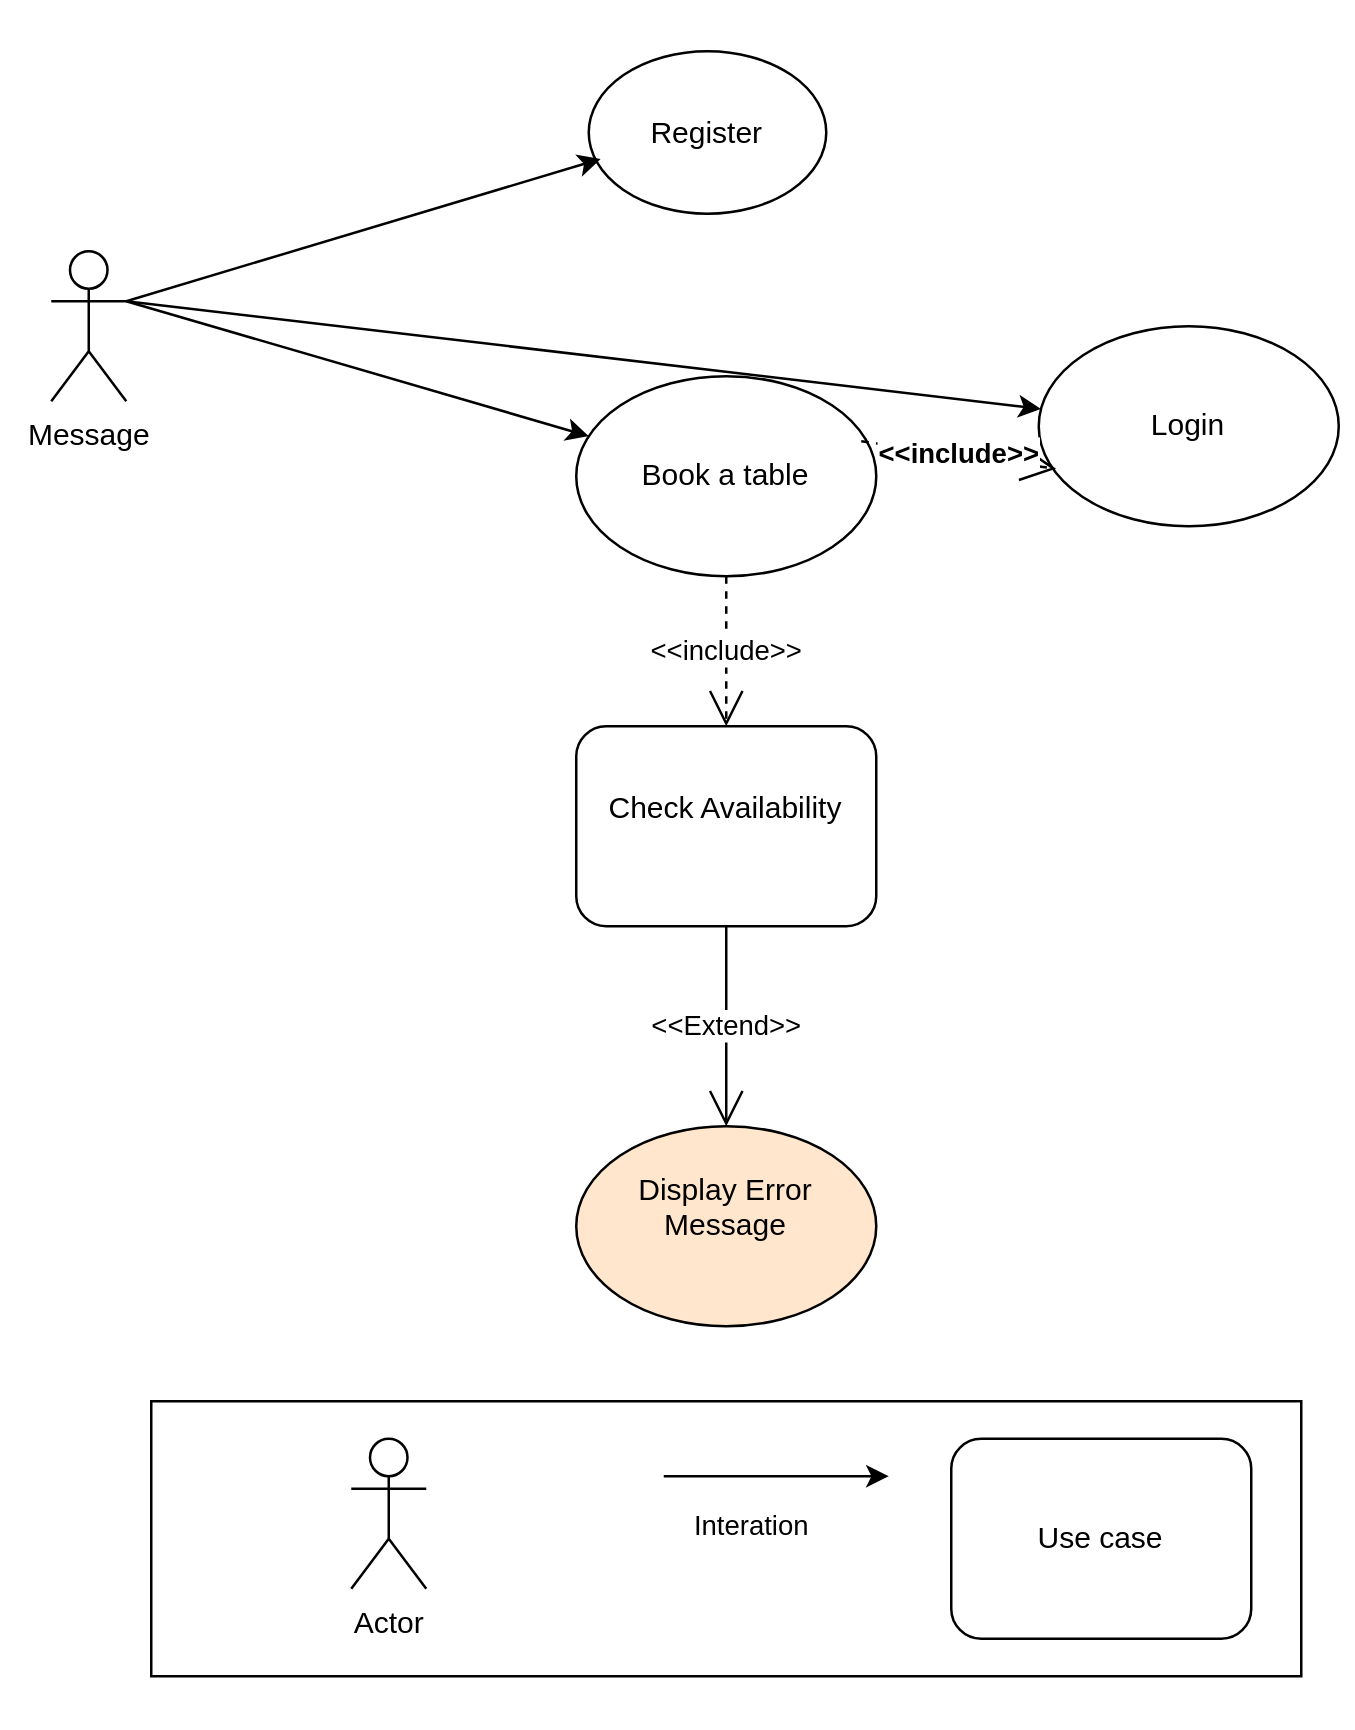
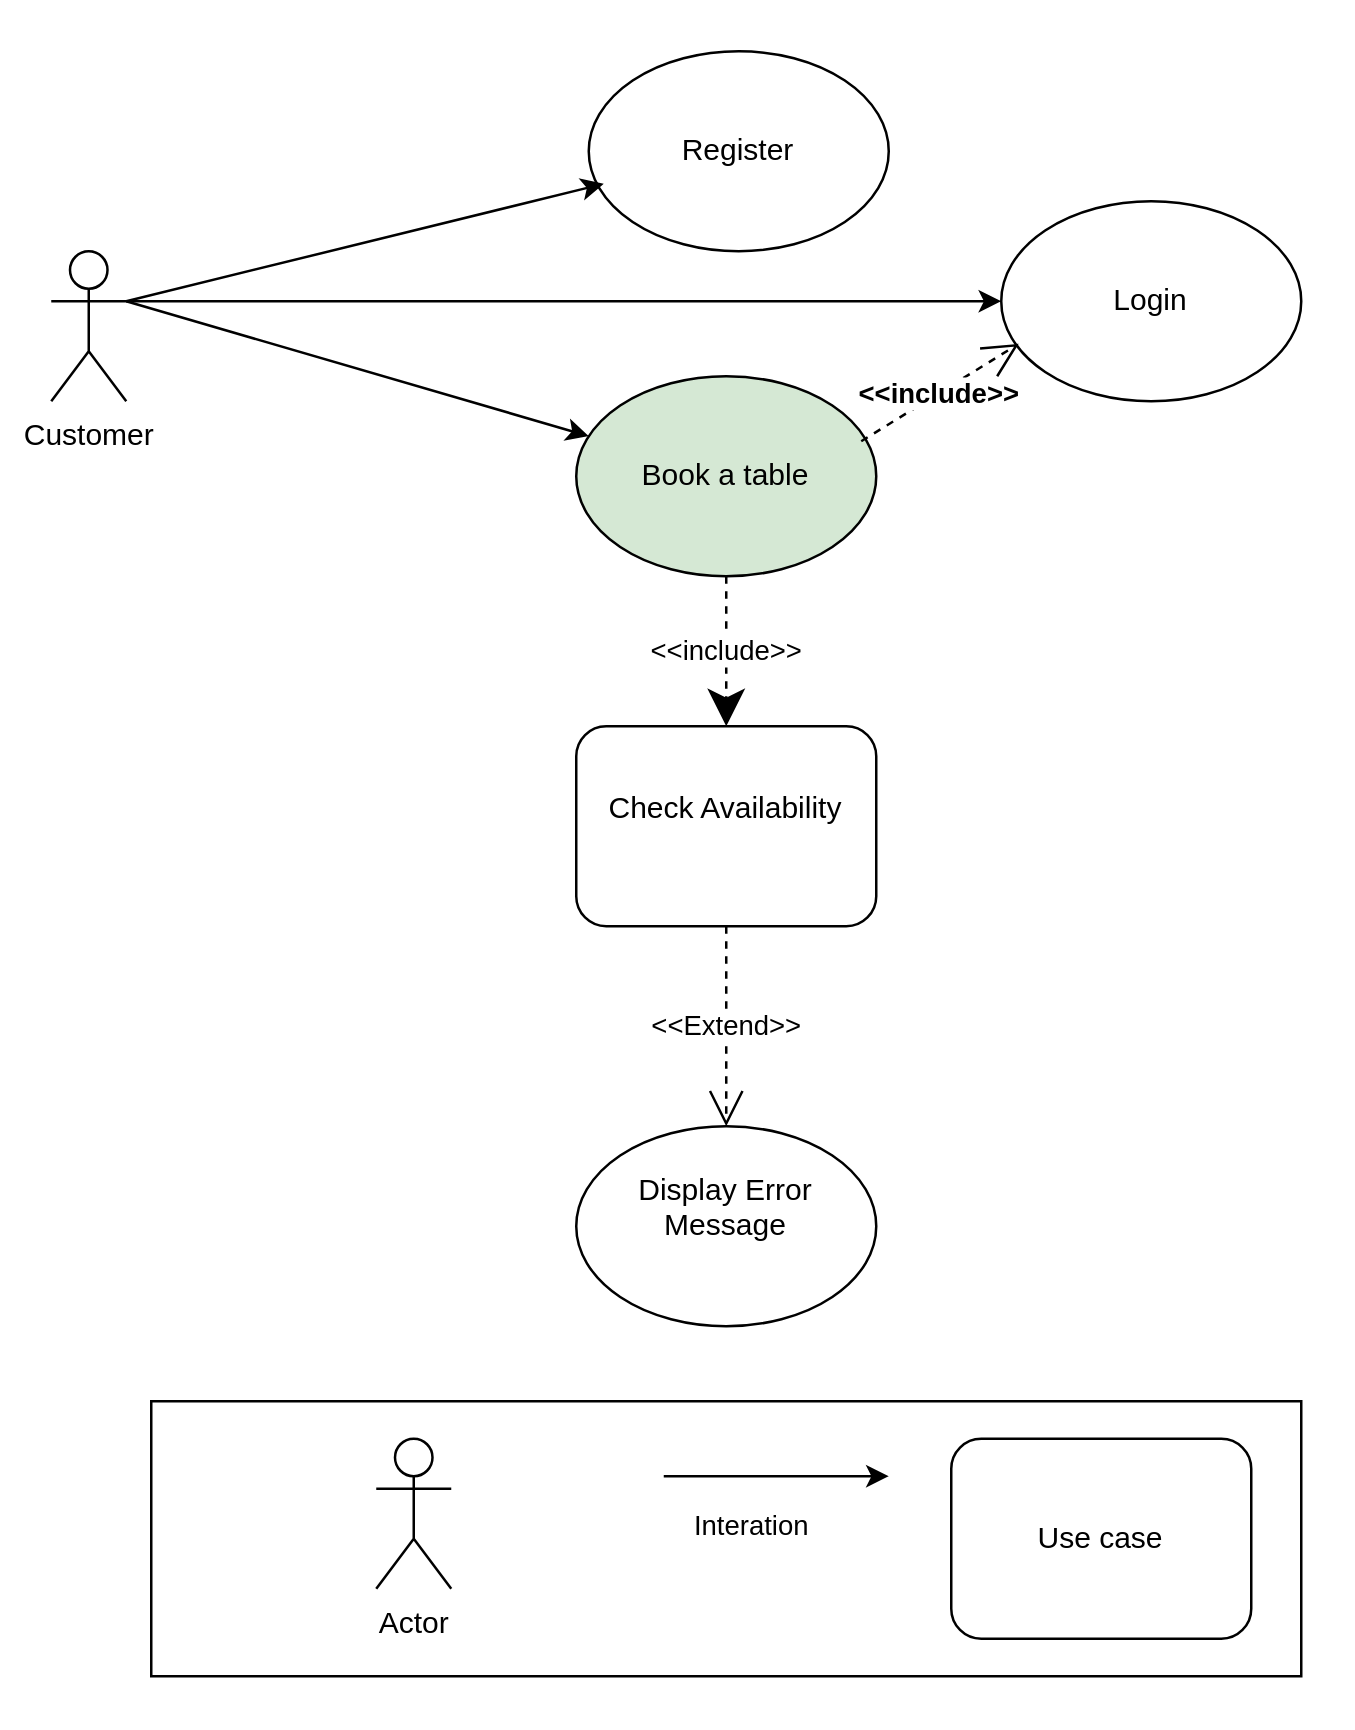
node "Register": size 238x163 -> 300x200
node "Login": moved (1189, 426) -> (1151, 301)
node "Message": label "Message" -> "Customer"
node "Book a table": fillcolor #ffffff -> #d5e8d4
edge "Book a table" -> "Check Availability": arrowhead open -> classic
edge "Check Availability" -> "Display Error Message": style solid -> dashed
node "Display Error Message": fillcolor #ffe6cc -> #ffffff
node "Actor": moved (389, 1514) -> (414, 1514)
